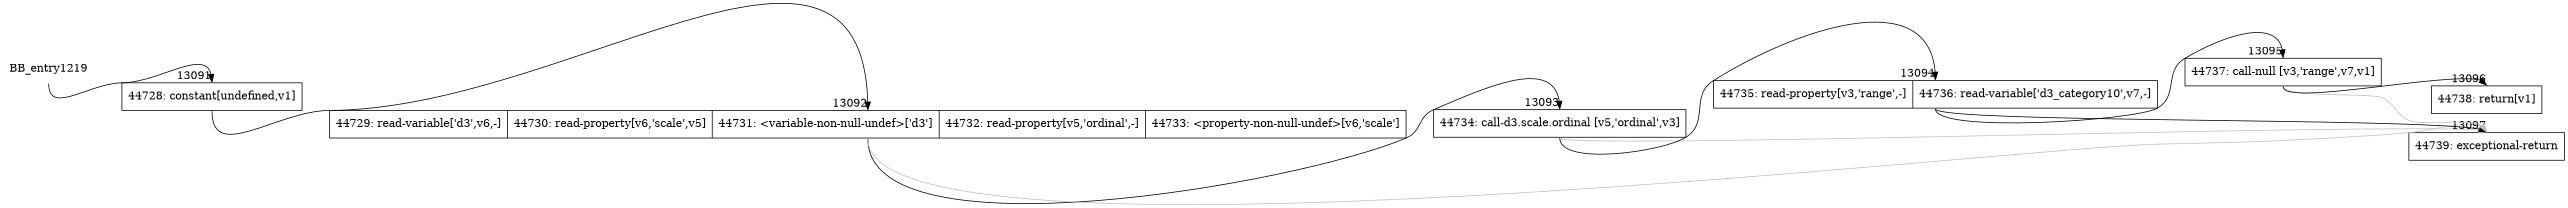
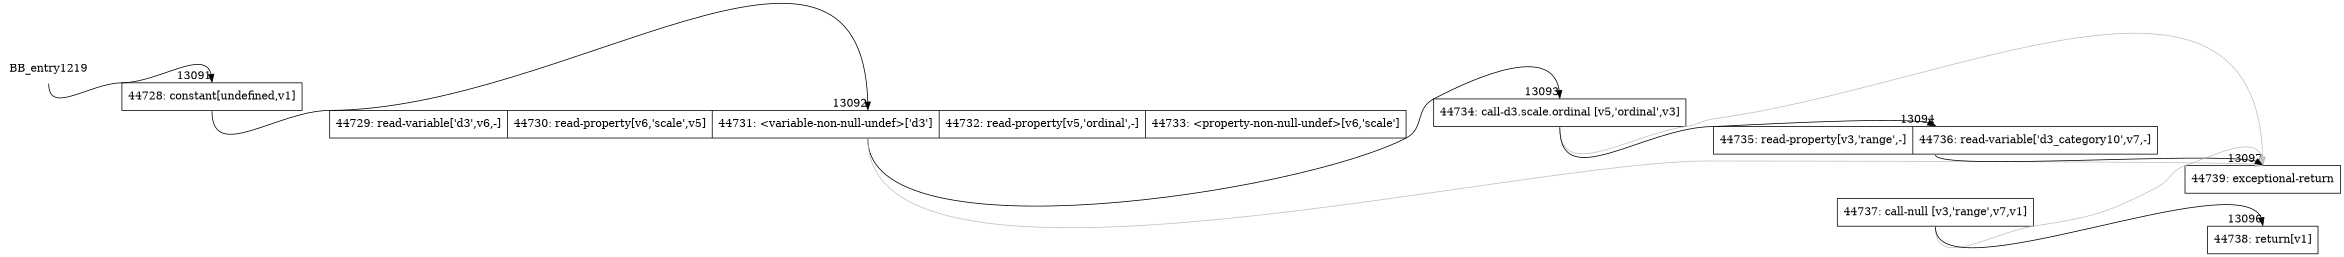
edge "44735: read-property[v3,'range',-]" -> "44737: call-null [v3,'range',v7,v1]": removed
